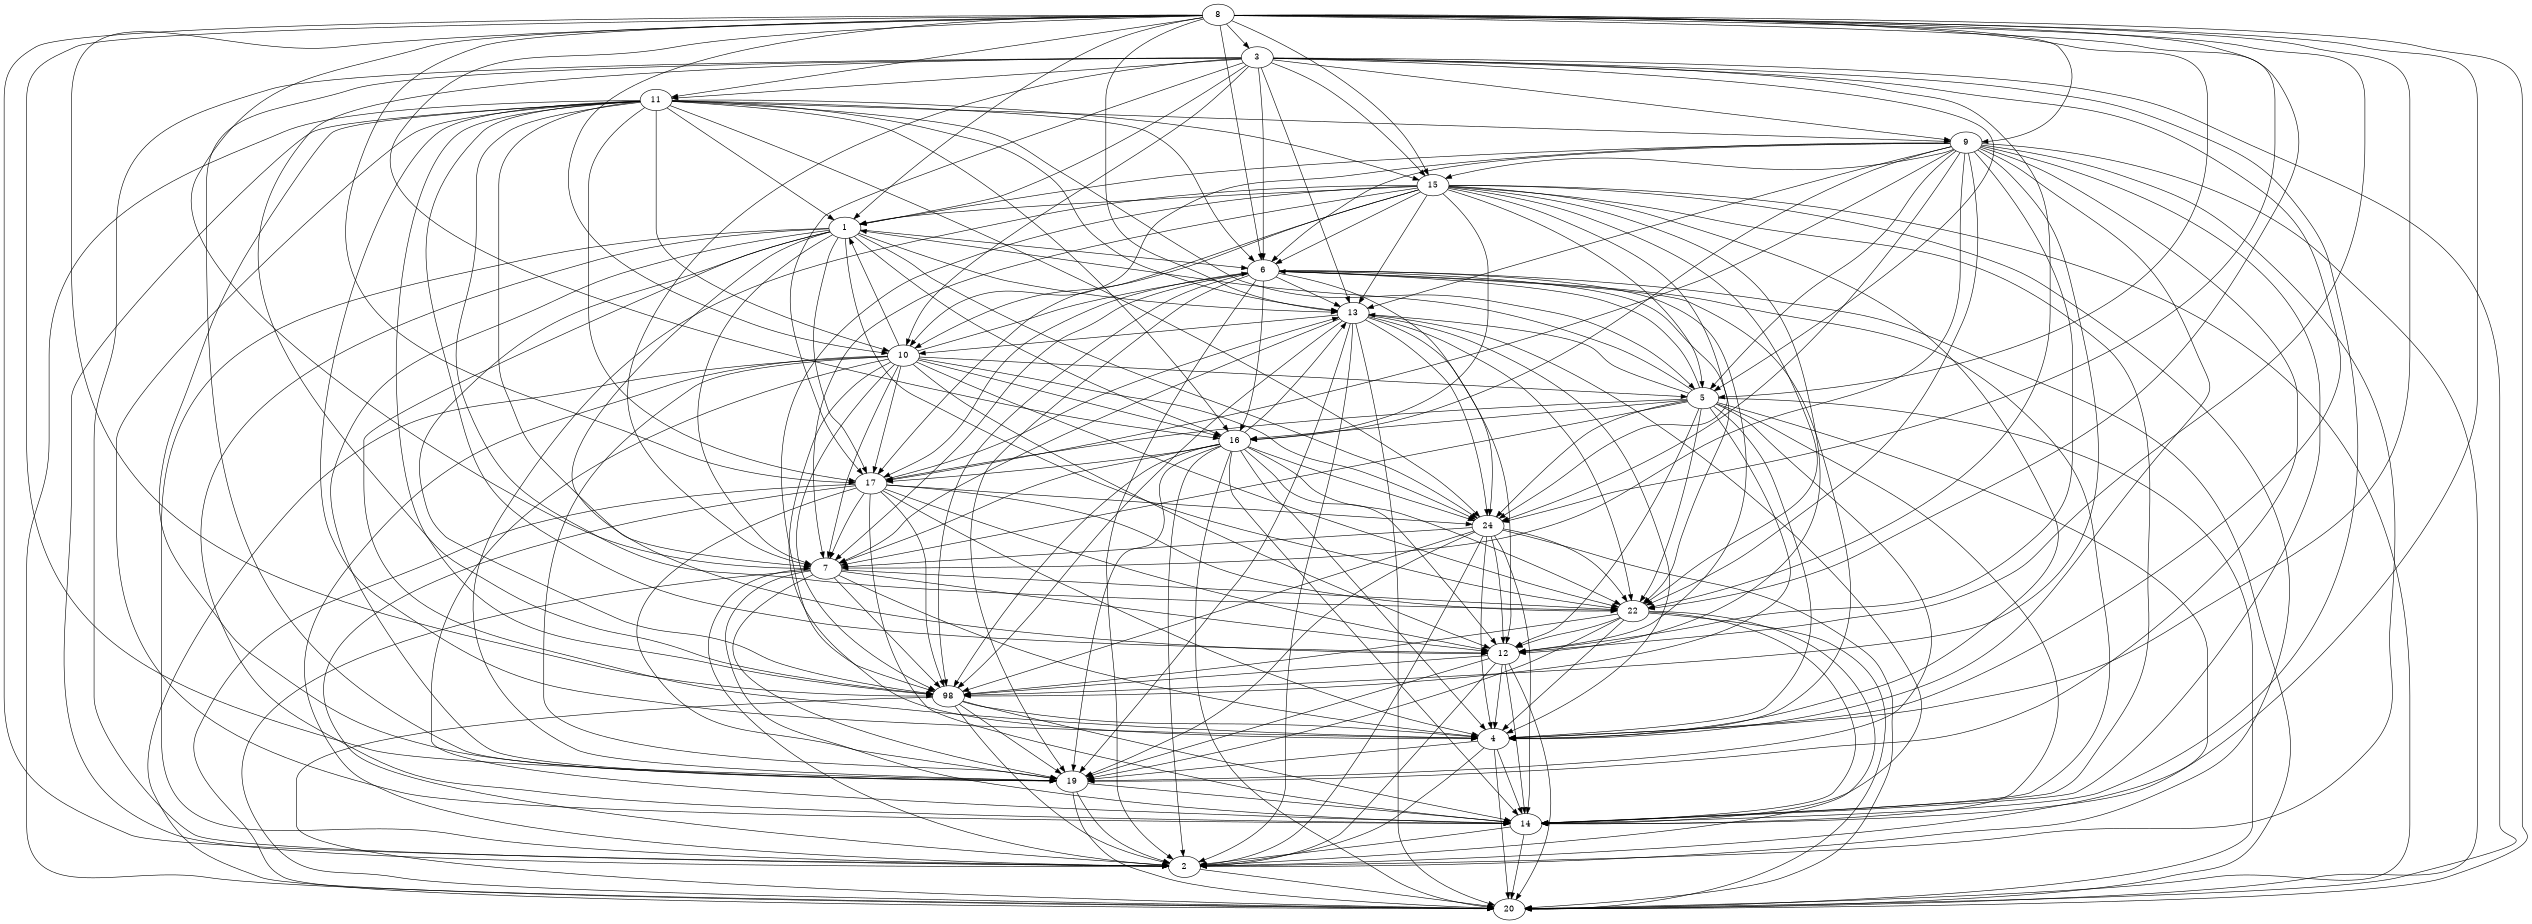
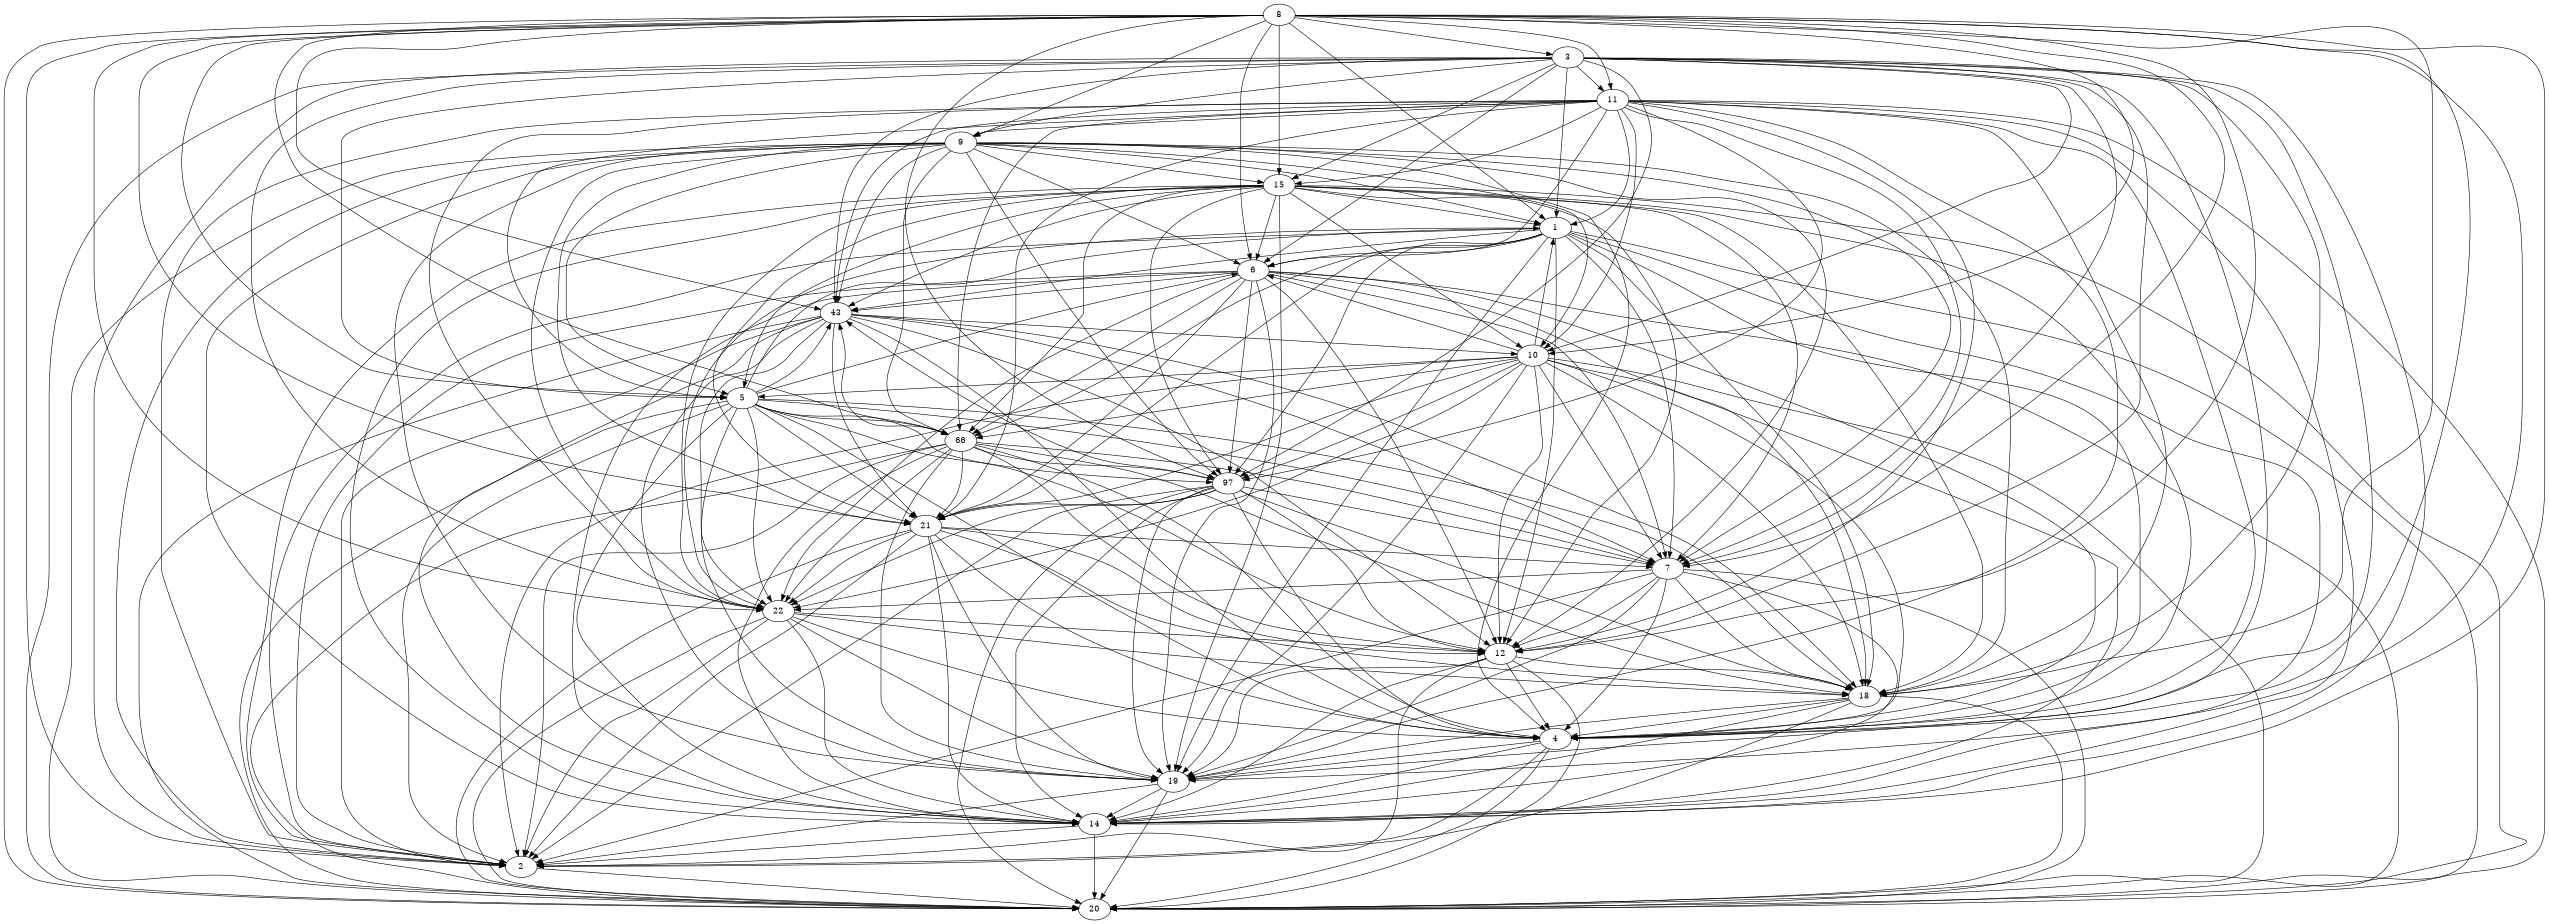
node "13": label "13" -> "43"
edge "3" -> "12": added
node "16": label "16" -> "66"
node "17": label "17" -> "97"
node "24": label "24" -> "21"
node "98": label "98" -> "18"
edge "1" -> "20": added
